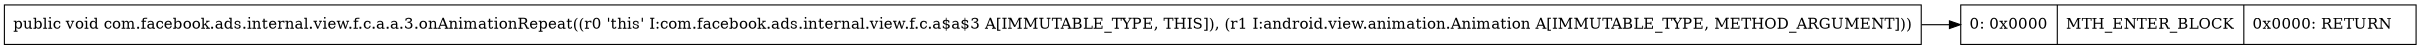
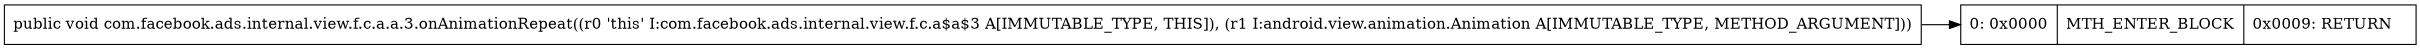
node "0: 0x0000": text "0x0000: RETURN" -> "0x0009: RETURN"
